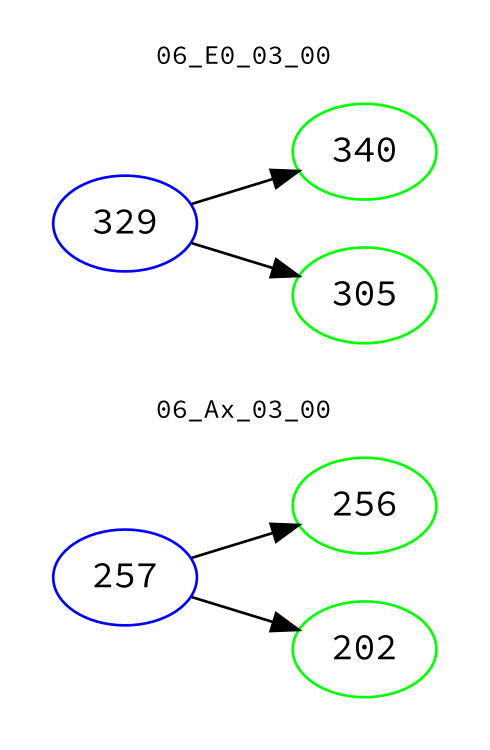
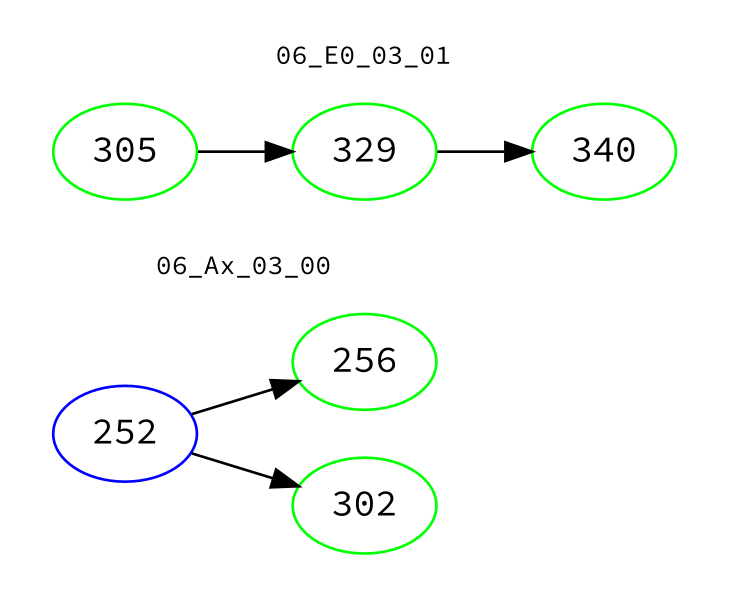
cluster "06_E0_03_00": label "06_E0_03_00" -> "06_E0_03_01"
node "329": color blue -> green
edge "329" -> "305": reversed
node "257": label "257" -> "252"
node "202": label "202" -> "302"
